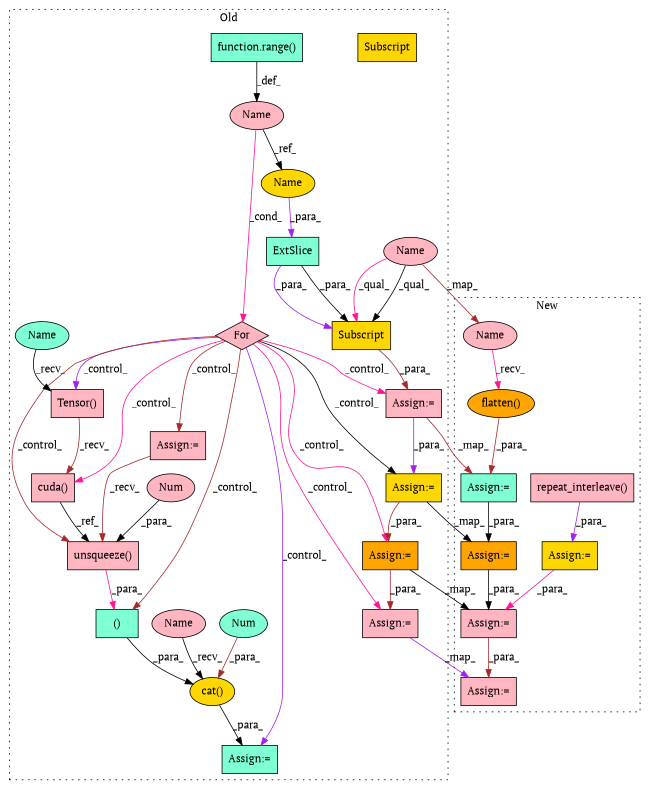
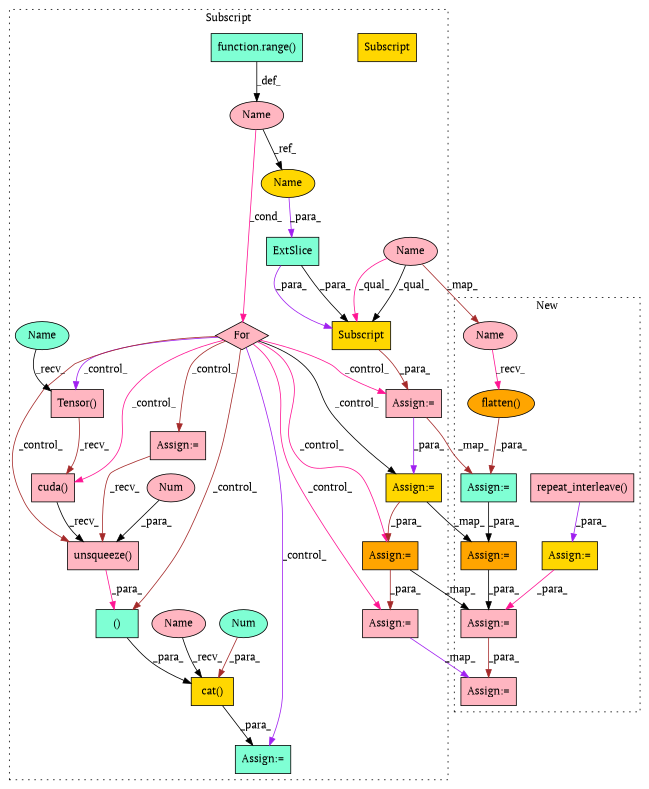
cluster "Old": label "Old" -> "Subscript"
edge "cuda()" -> "unsqueeze()": label "_ref_" -> "_recv_"
node "cat()": shape ellipse -> box
